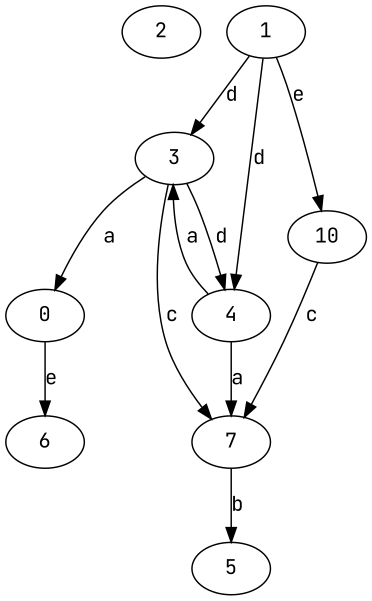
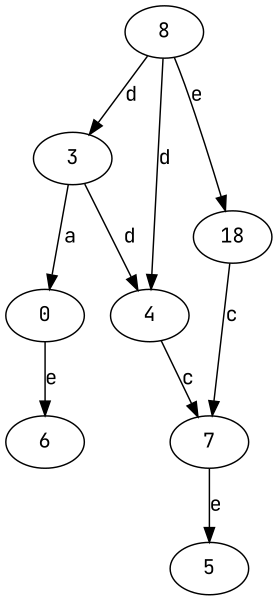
node "2": removed
node "1": label "1" -> "8"
node "10": label "10" -> "18"
edge "4" -> "3": removed, label "a"
edge "3" -> "7": removed, label "c"
edge "4" -> "7": label "a" -> "c"
edge "7" -> "5": label "b" -> "e"
